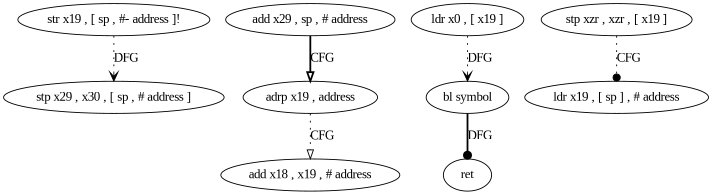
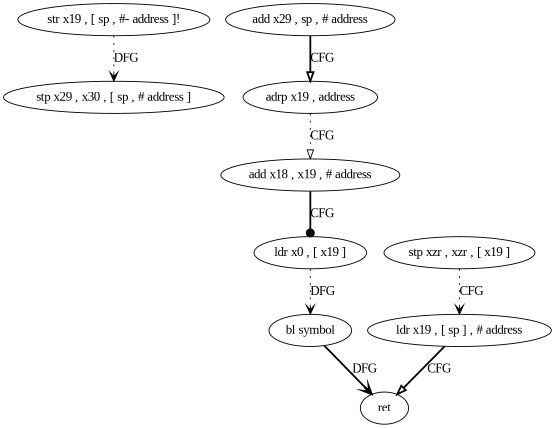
edge "stp xzr , xzr , [ x19 ]" -> "ldr x19 , [ sp ] , # address": arrowhead dot -> vee
edge "bl symbol" -> "ret": arrowhead dot -> vee
edge "add x18 , x19 , # address" -> "ldr x0 , [ x19 ]": added, label "CFG"
edge "ldr x19 , [ sp ] , # address" -> "ret": added, label "CFG"
